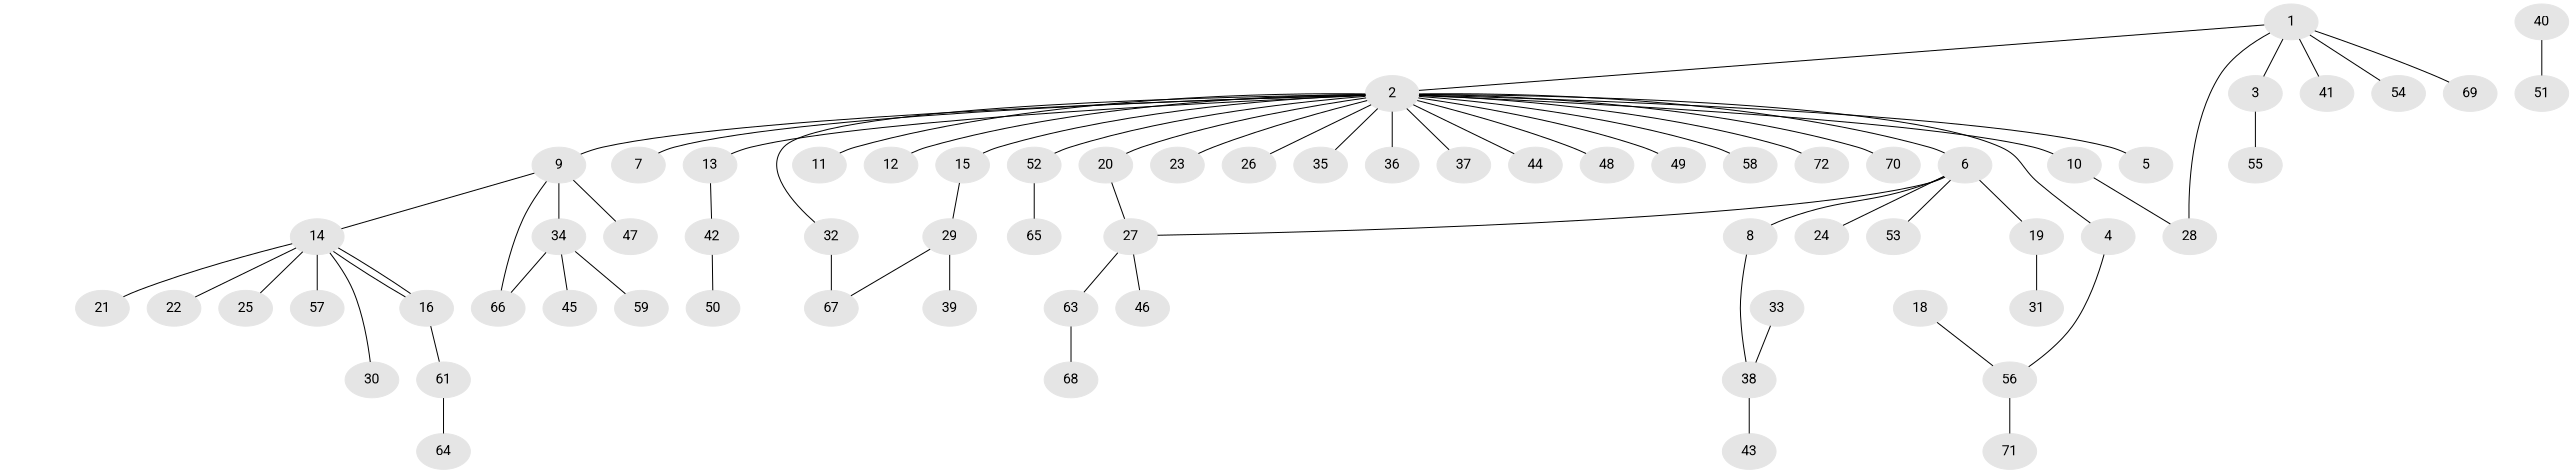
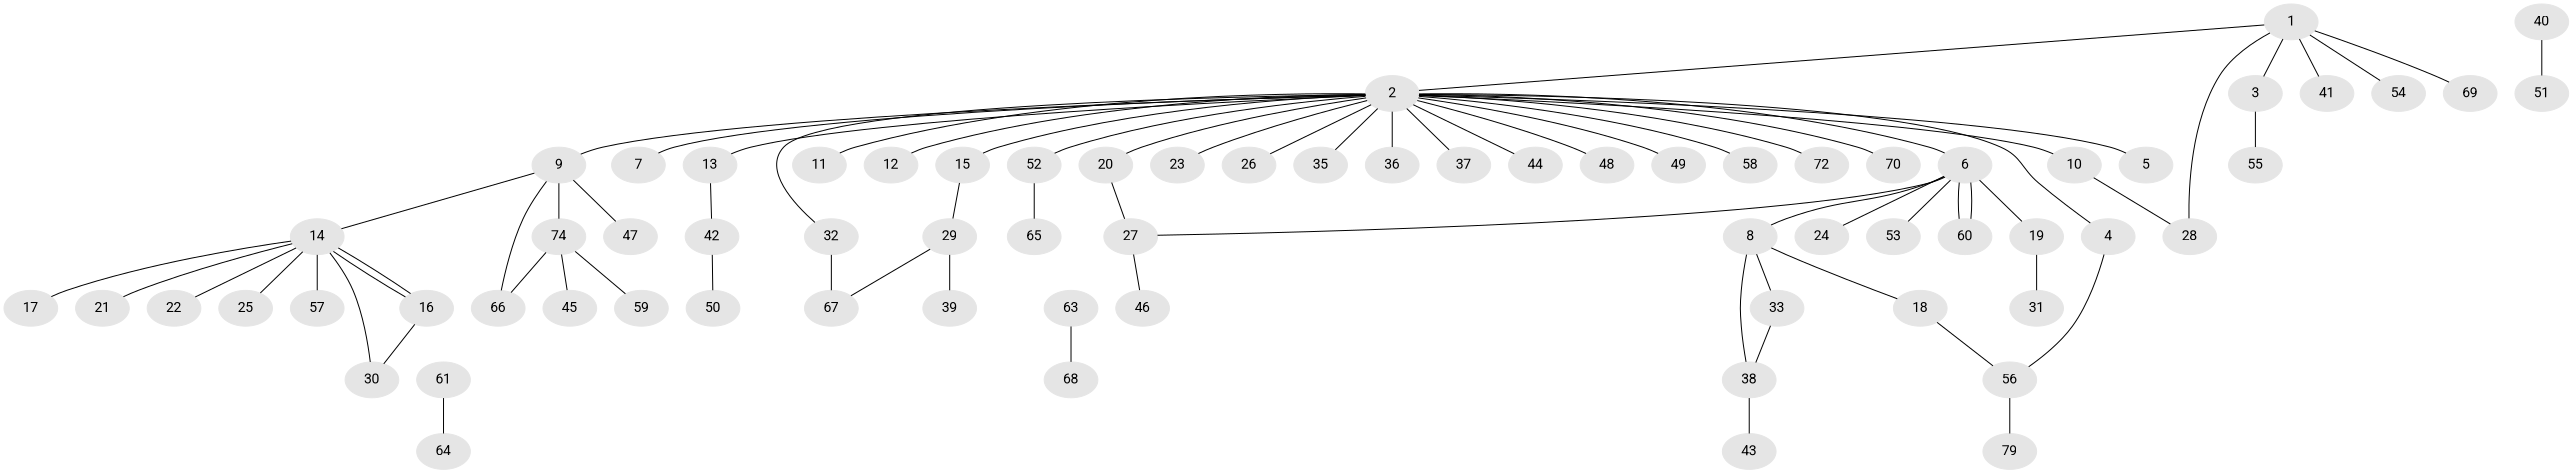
node "34": label "34" -> "74"
node "60": added
edge "27" -- "63": removed
edge "8" -- "33": added
edge "8" -- "18": added
node "17": added
edge "16" -- "61": now "16" -- "30"
node "71": label "71" -> "79"
